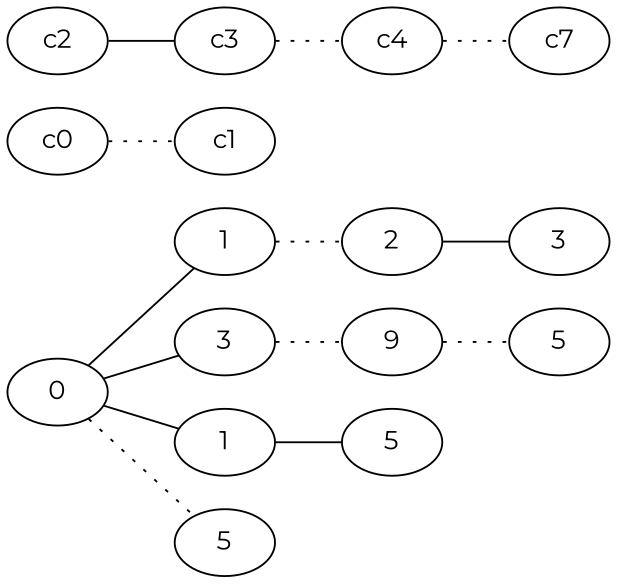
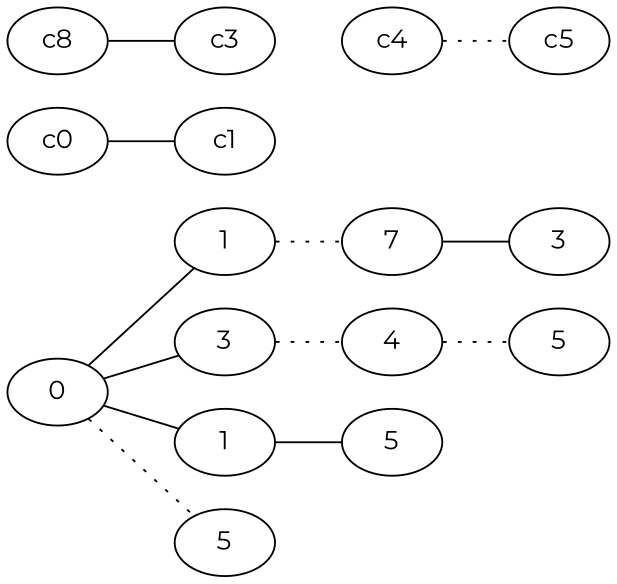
node "c2": label "c2" -> "c8"
edge "c3" -- "c4": removed
node "c7": label "c7" -> "c5"
edge "c0" -- "c1": style dotted -> solid
node "2": label "2" -> "7"
node "9": label "9" -> "4"
